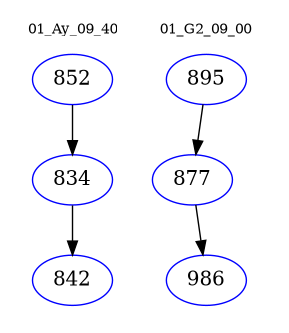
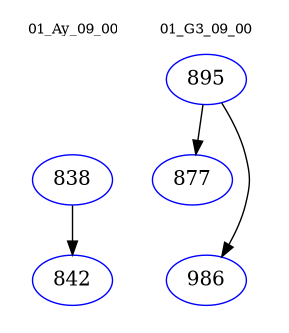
cluster "01_Ay_09_40": label "01_Ay_09_40" -> "01_Ay_09_00"
cluster "01_G2_09_00": label "01_G2_09_00" -> "01_G3_09_00"
node "852": removed
node "834": label "834" -> "838"
edge "877" -> "986": now "895" -> "986"
